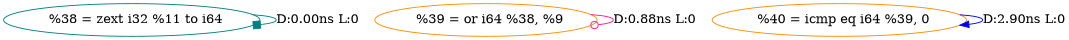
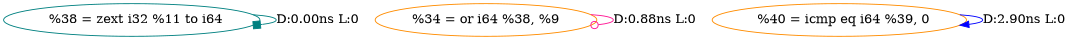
node "%39 = or i64 %38, %9": label "%39 = or i64 %38, %9" -> "%34 = or i64 %38, %9"
